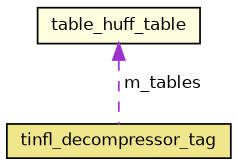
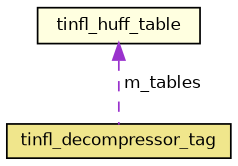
node "table_huff_table": label "table_huff_table" -> "tinfl_huff_table"
